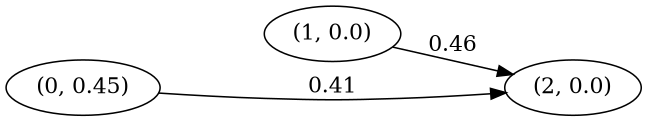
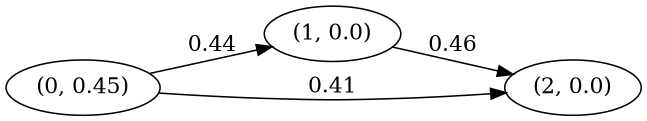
edge "(0, 0.45)" -> "(1, 0.0)": added, label "0.44"
